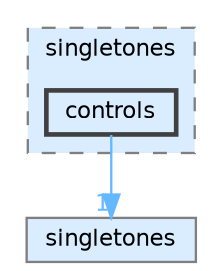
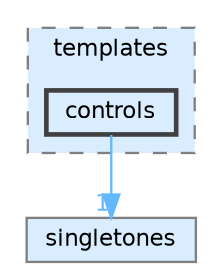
cluster "singletones": label "singletones" -> "templates"
